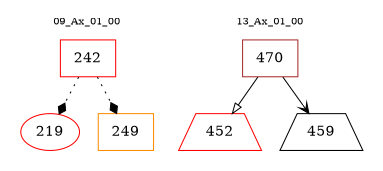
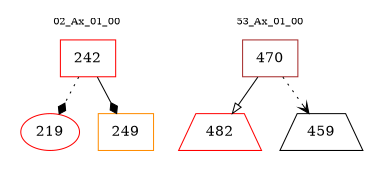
cluster "09_Ax_01_00": label "09_Ax_01_00" -> "02_Ax_01_00"
cluster "13_Ax_01_00": label "13_Ax_01_00" -> "53_Ax_01_00"
edge "242" -> "249": style dotted -> solid
edge "470" -> "459": style solid -> dotted
node "452": label "452" -> "482"
